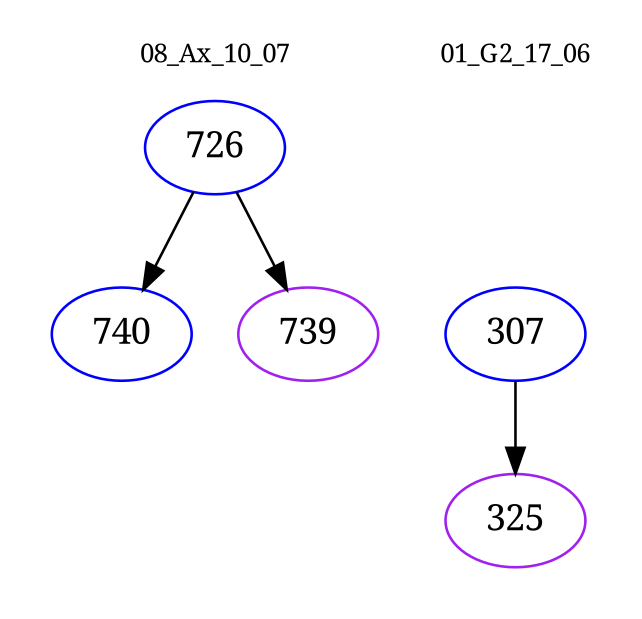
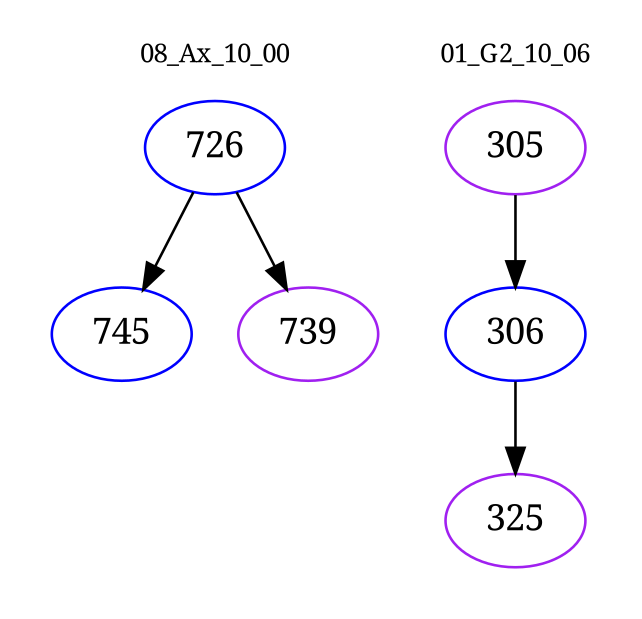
cluster "08_Ax_10_07": label "08_Ax_10_07" -> "08_Ax_10_00"
cluster "01_G2_17_06": label "01_G2_17_06" -> "01_G2_10_06"
node "305": added
node "740": label "740" -> "745"
node "307": label "307" -> "306"
